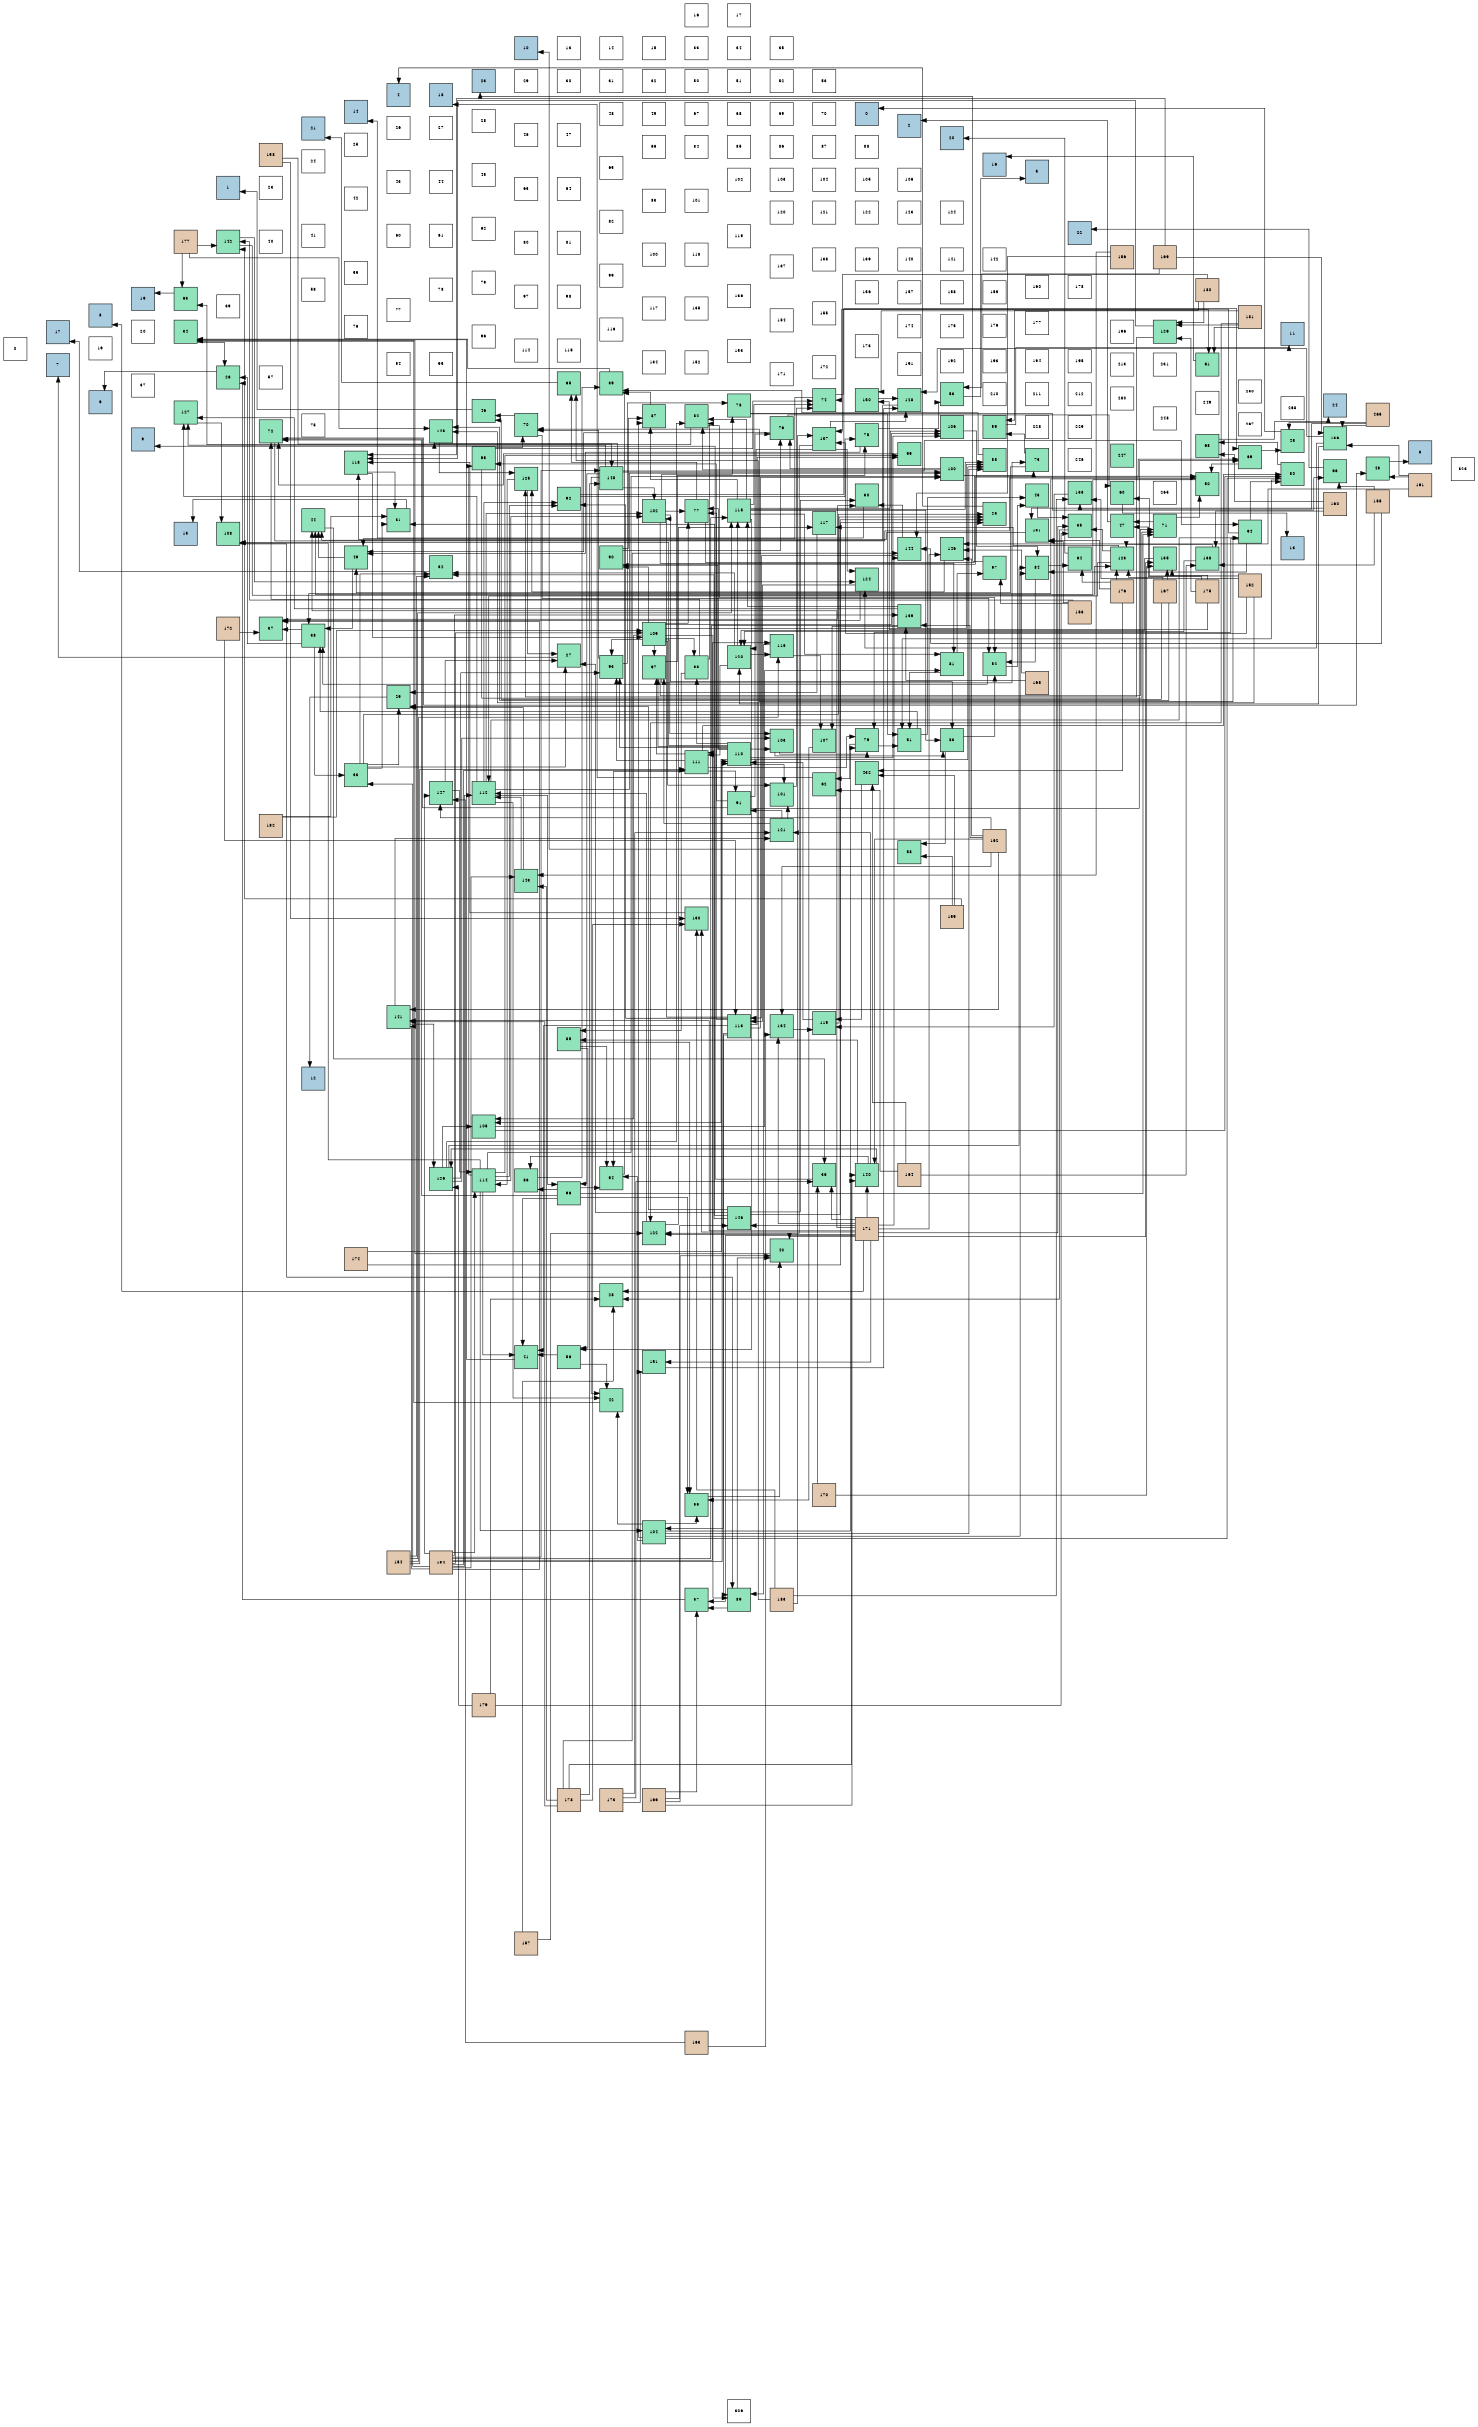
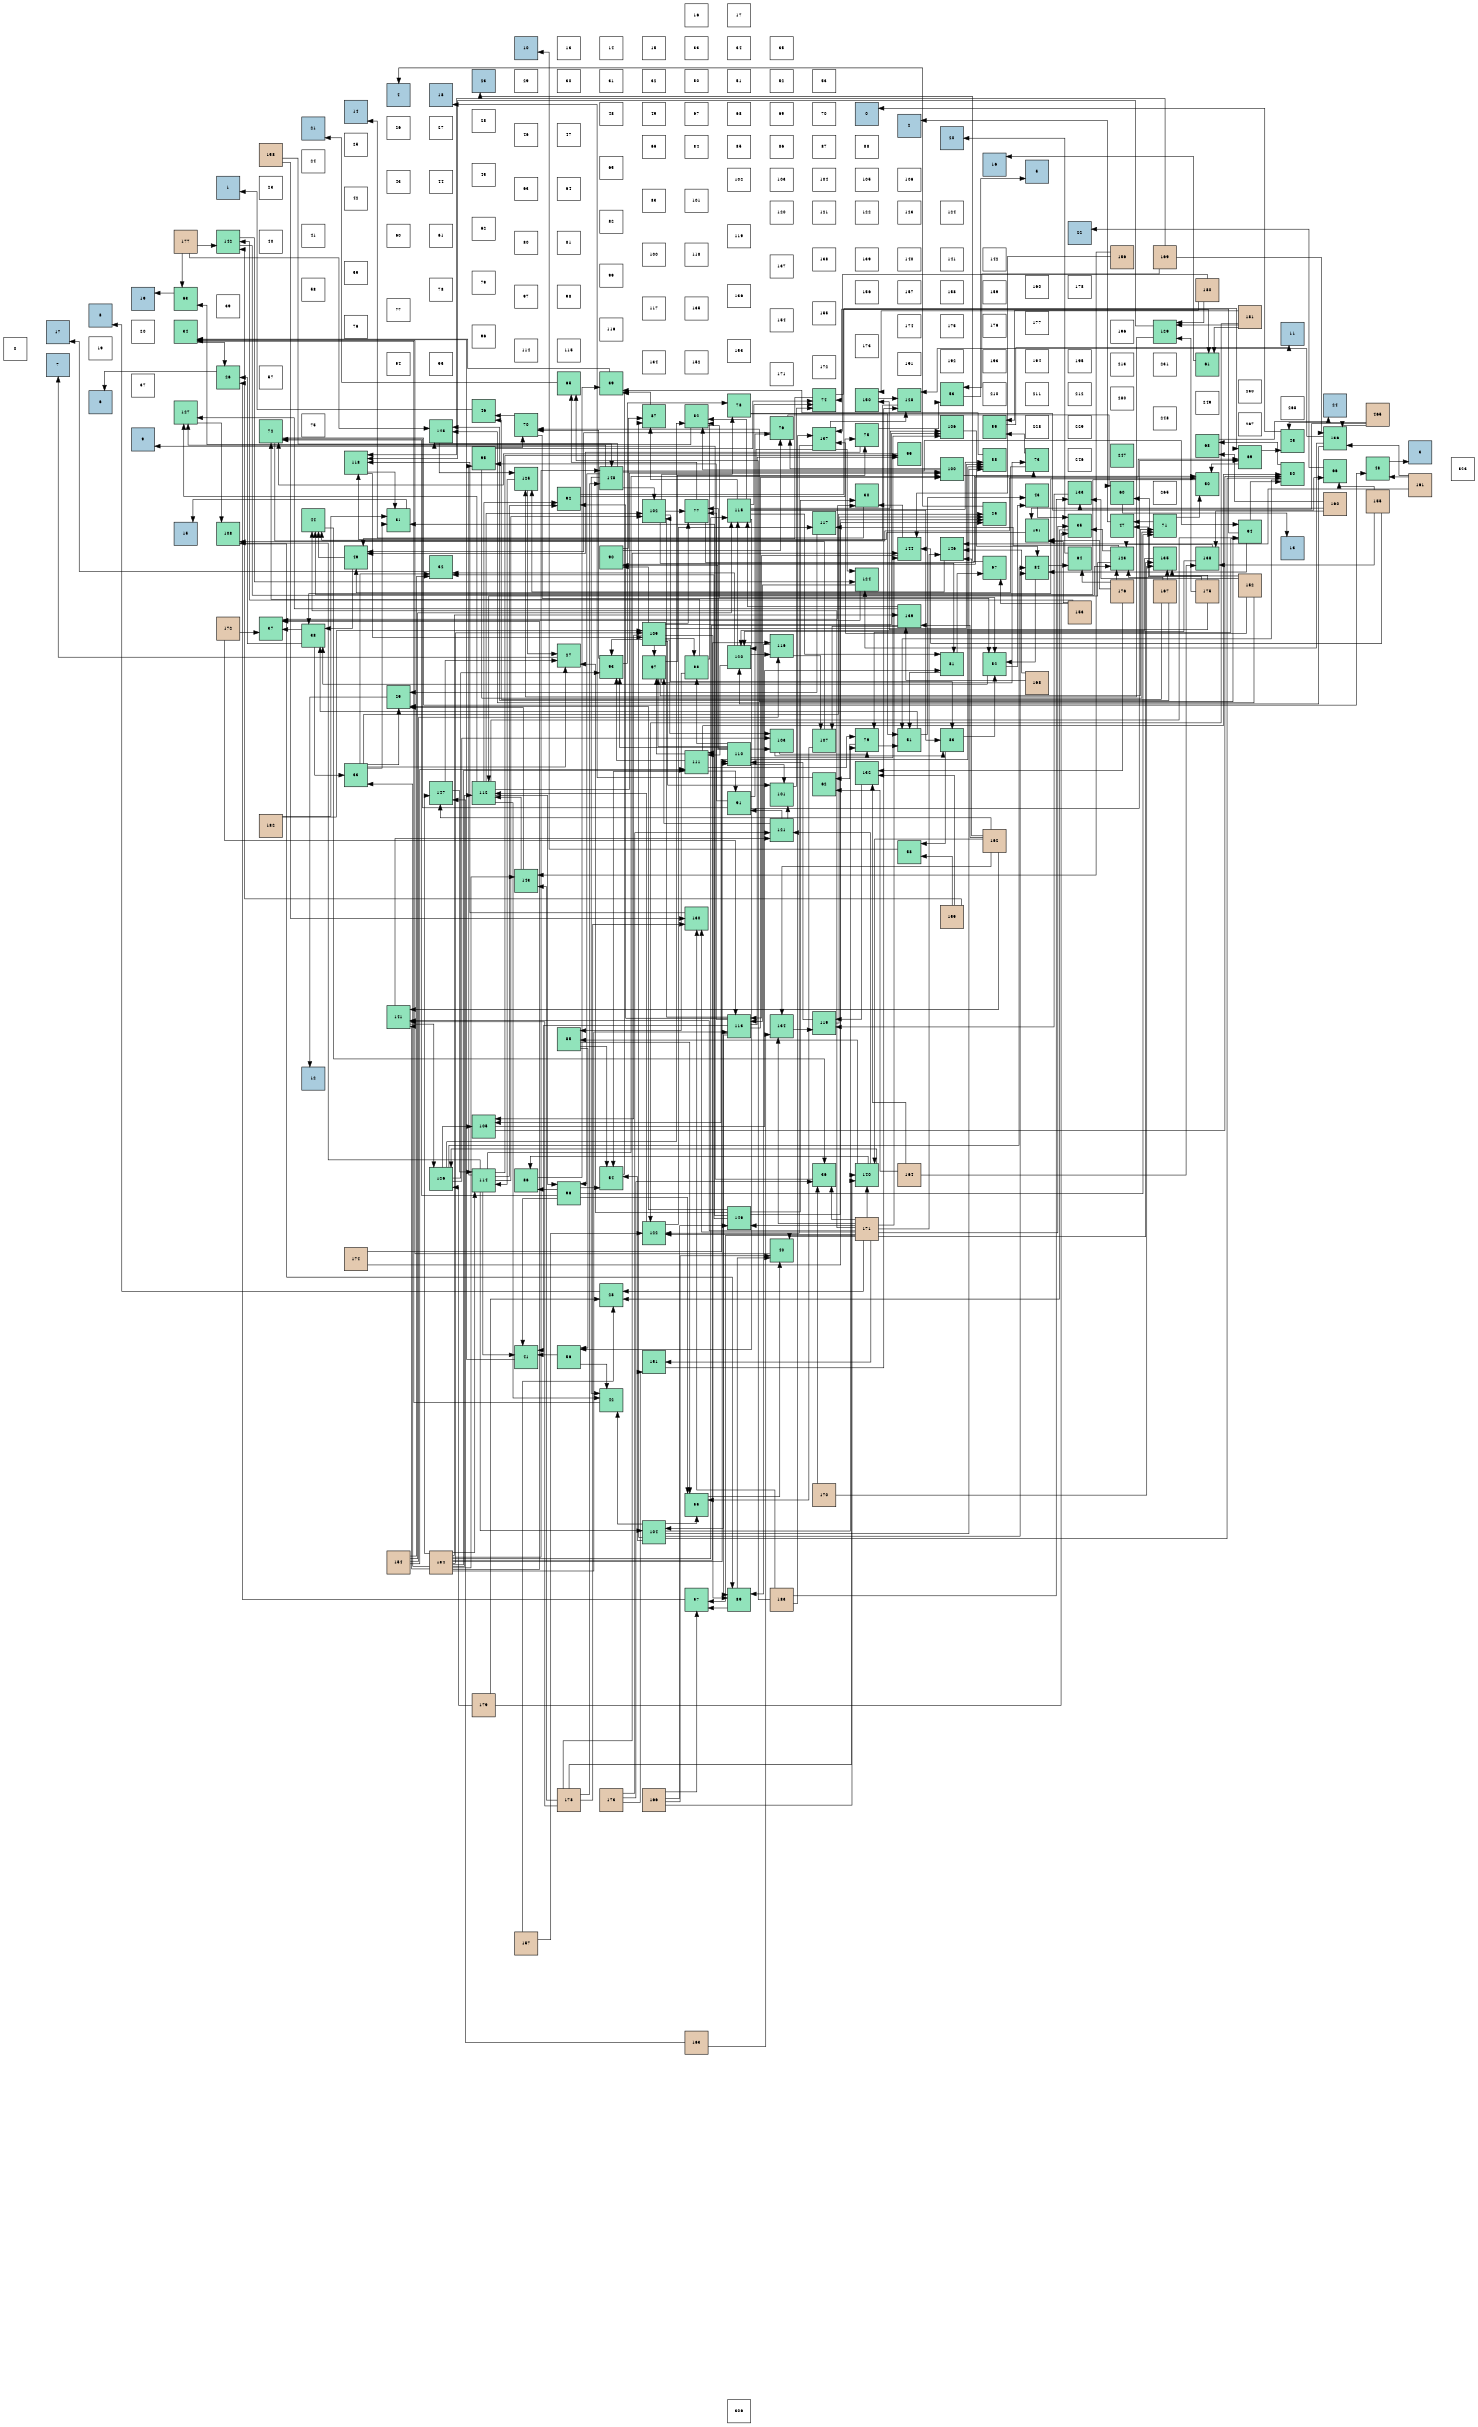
edge "110" -> "108": now "107" -> "108"
node "432": label "432" -> "132"
edge "184" -> "113": added
